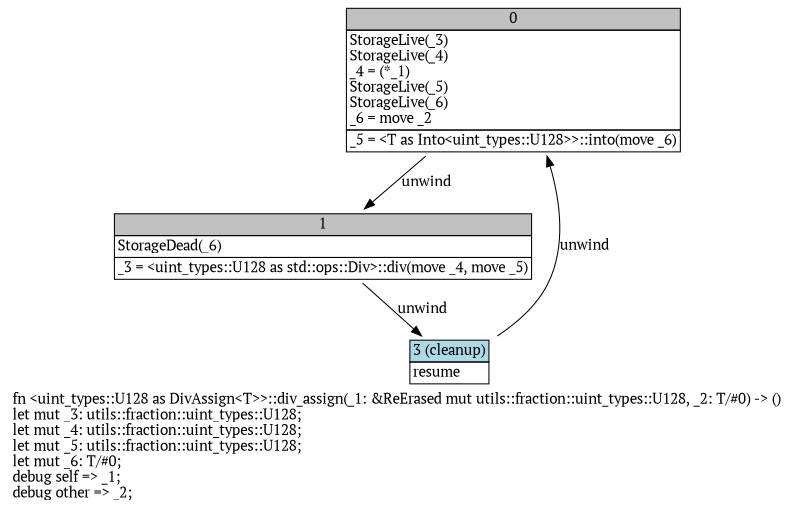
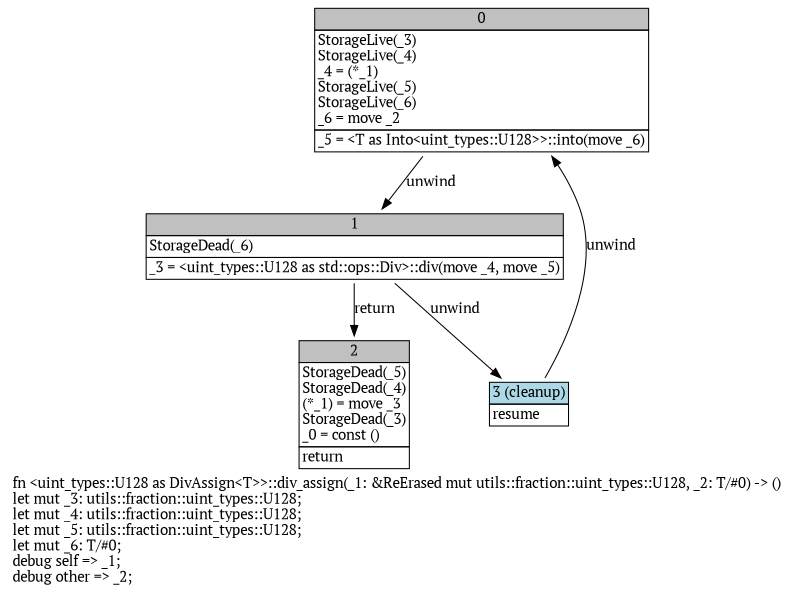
node "2": added
